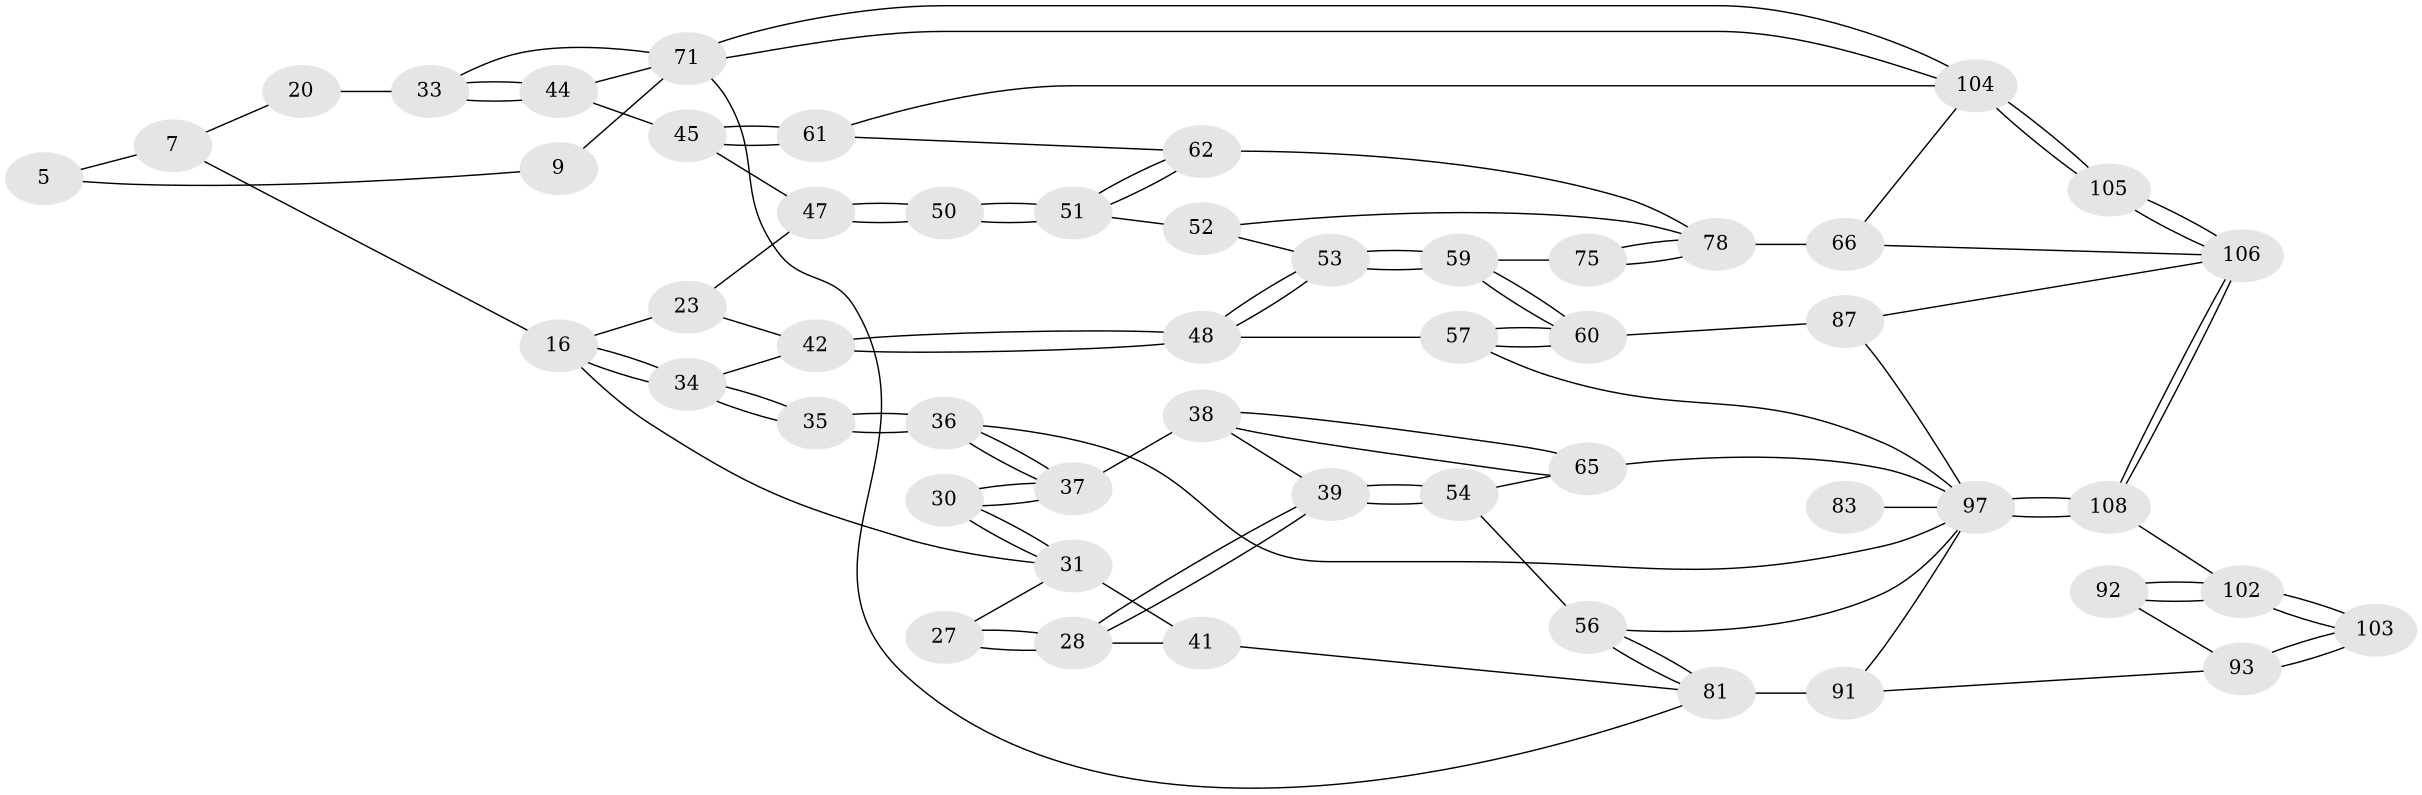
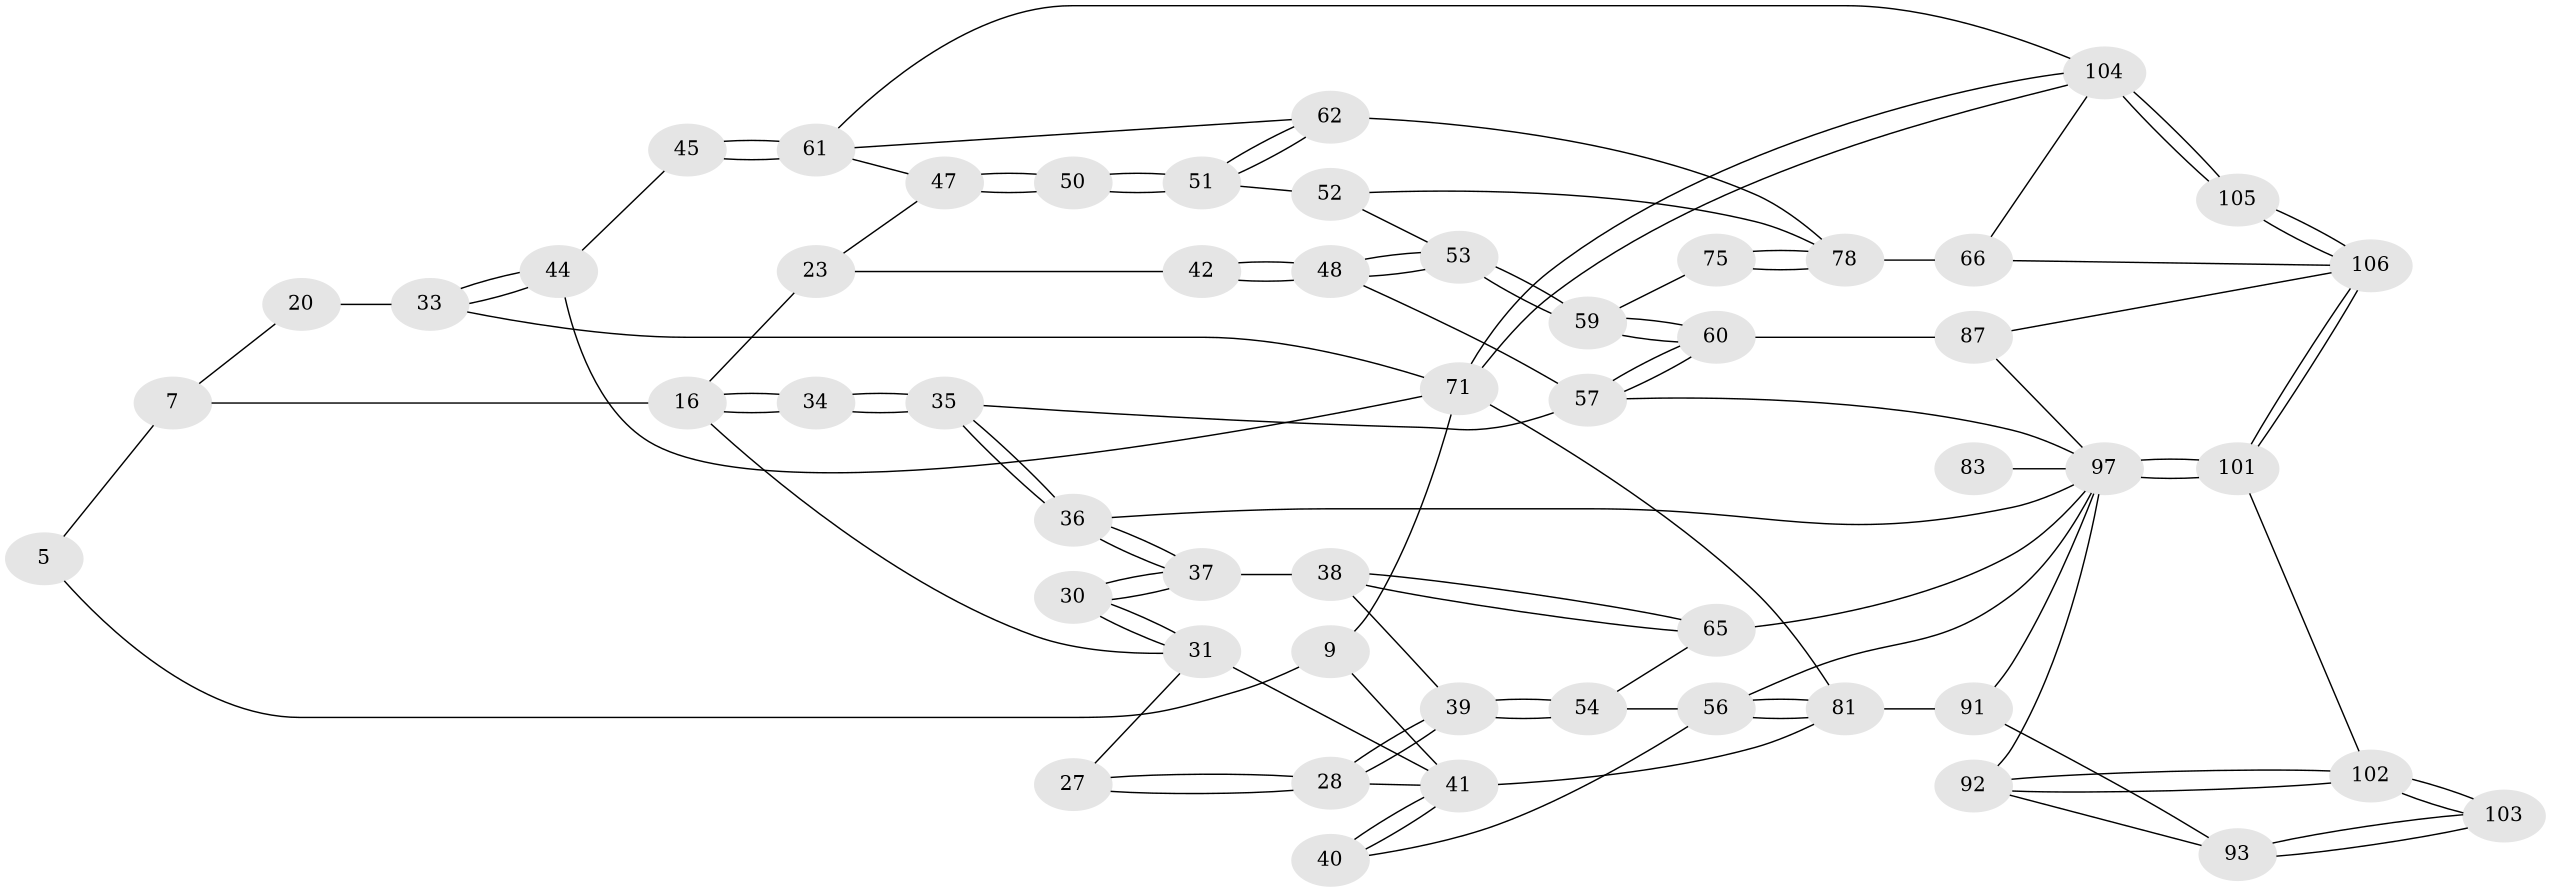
edge "45" -- "47": now "61" -- "47"
edge "42" -- "34": removed
edge "57" -- "35": added
node "108": label "108" -> "101"
edge "97" -- "92": added
edge "9" -- "41": added
node "40": added
